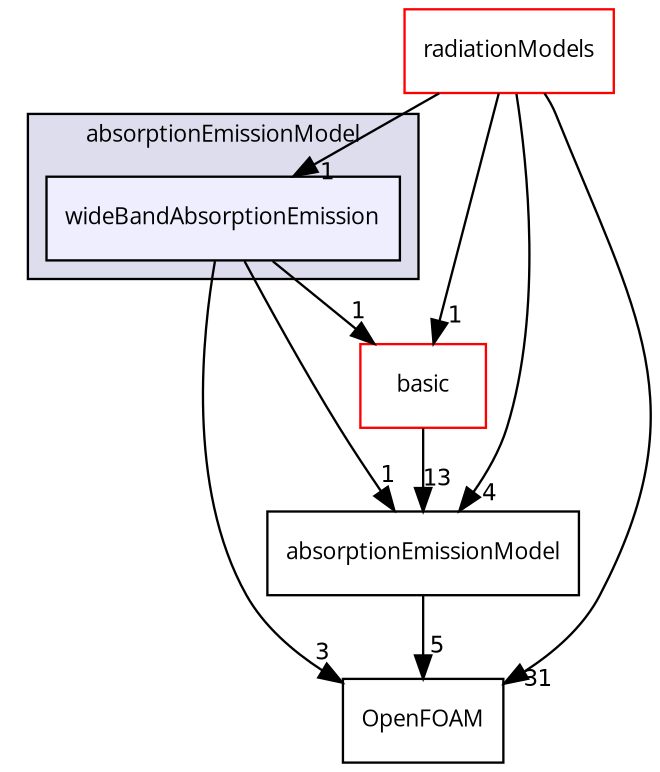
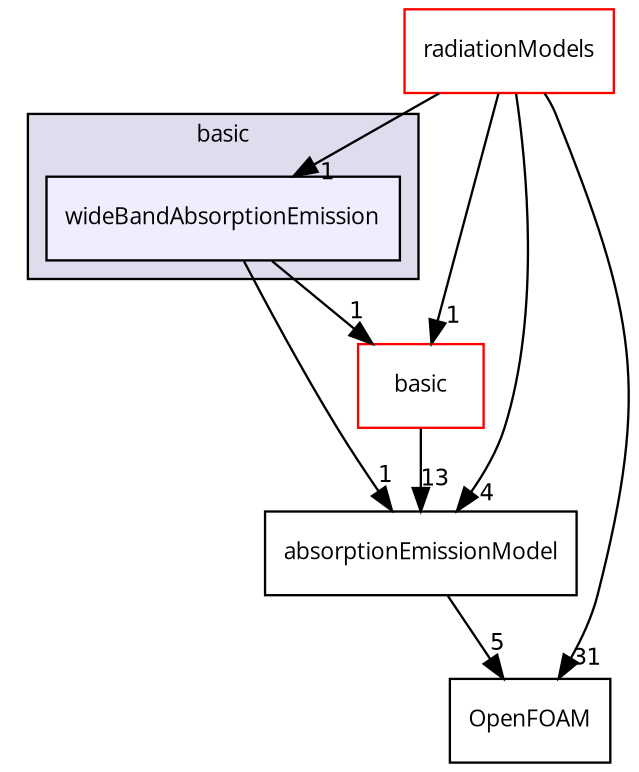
cluster "absorptionEmissionModel": label "absorptionEmissionModel" -> "basic"
edge "wideBandAbsorptionEmission" -> "OpenFOAM": removed
